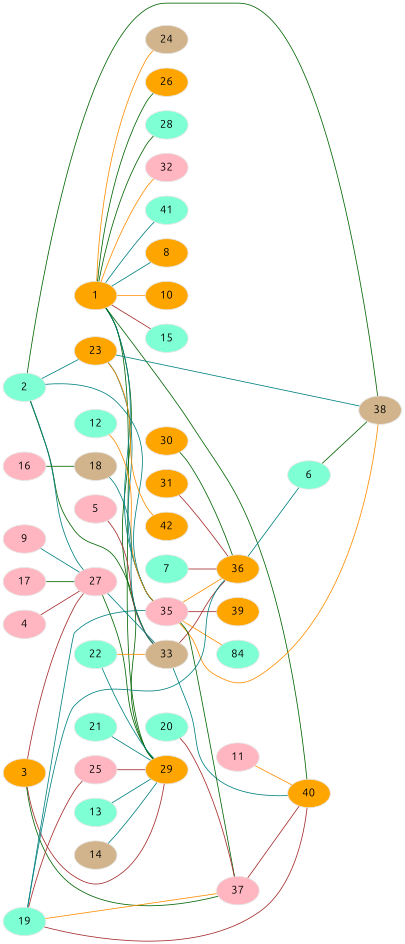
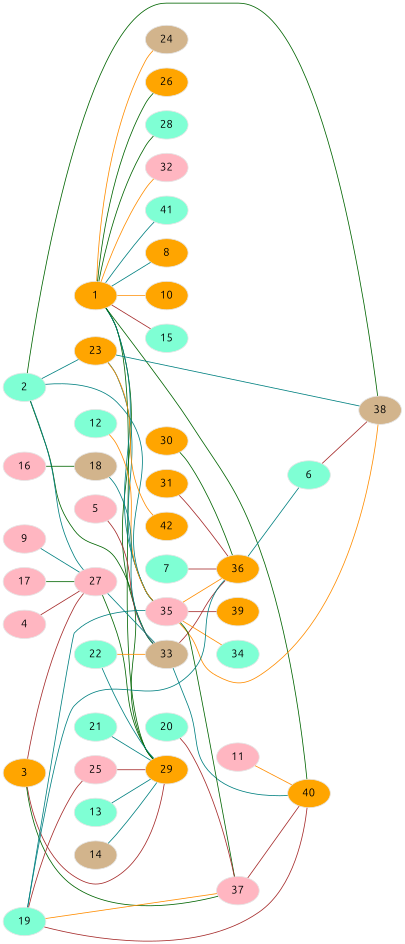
edge "38" -- "6": color darkgreen -> brown
node "84": label "84" -> "34"
